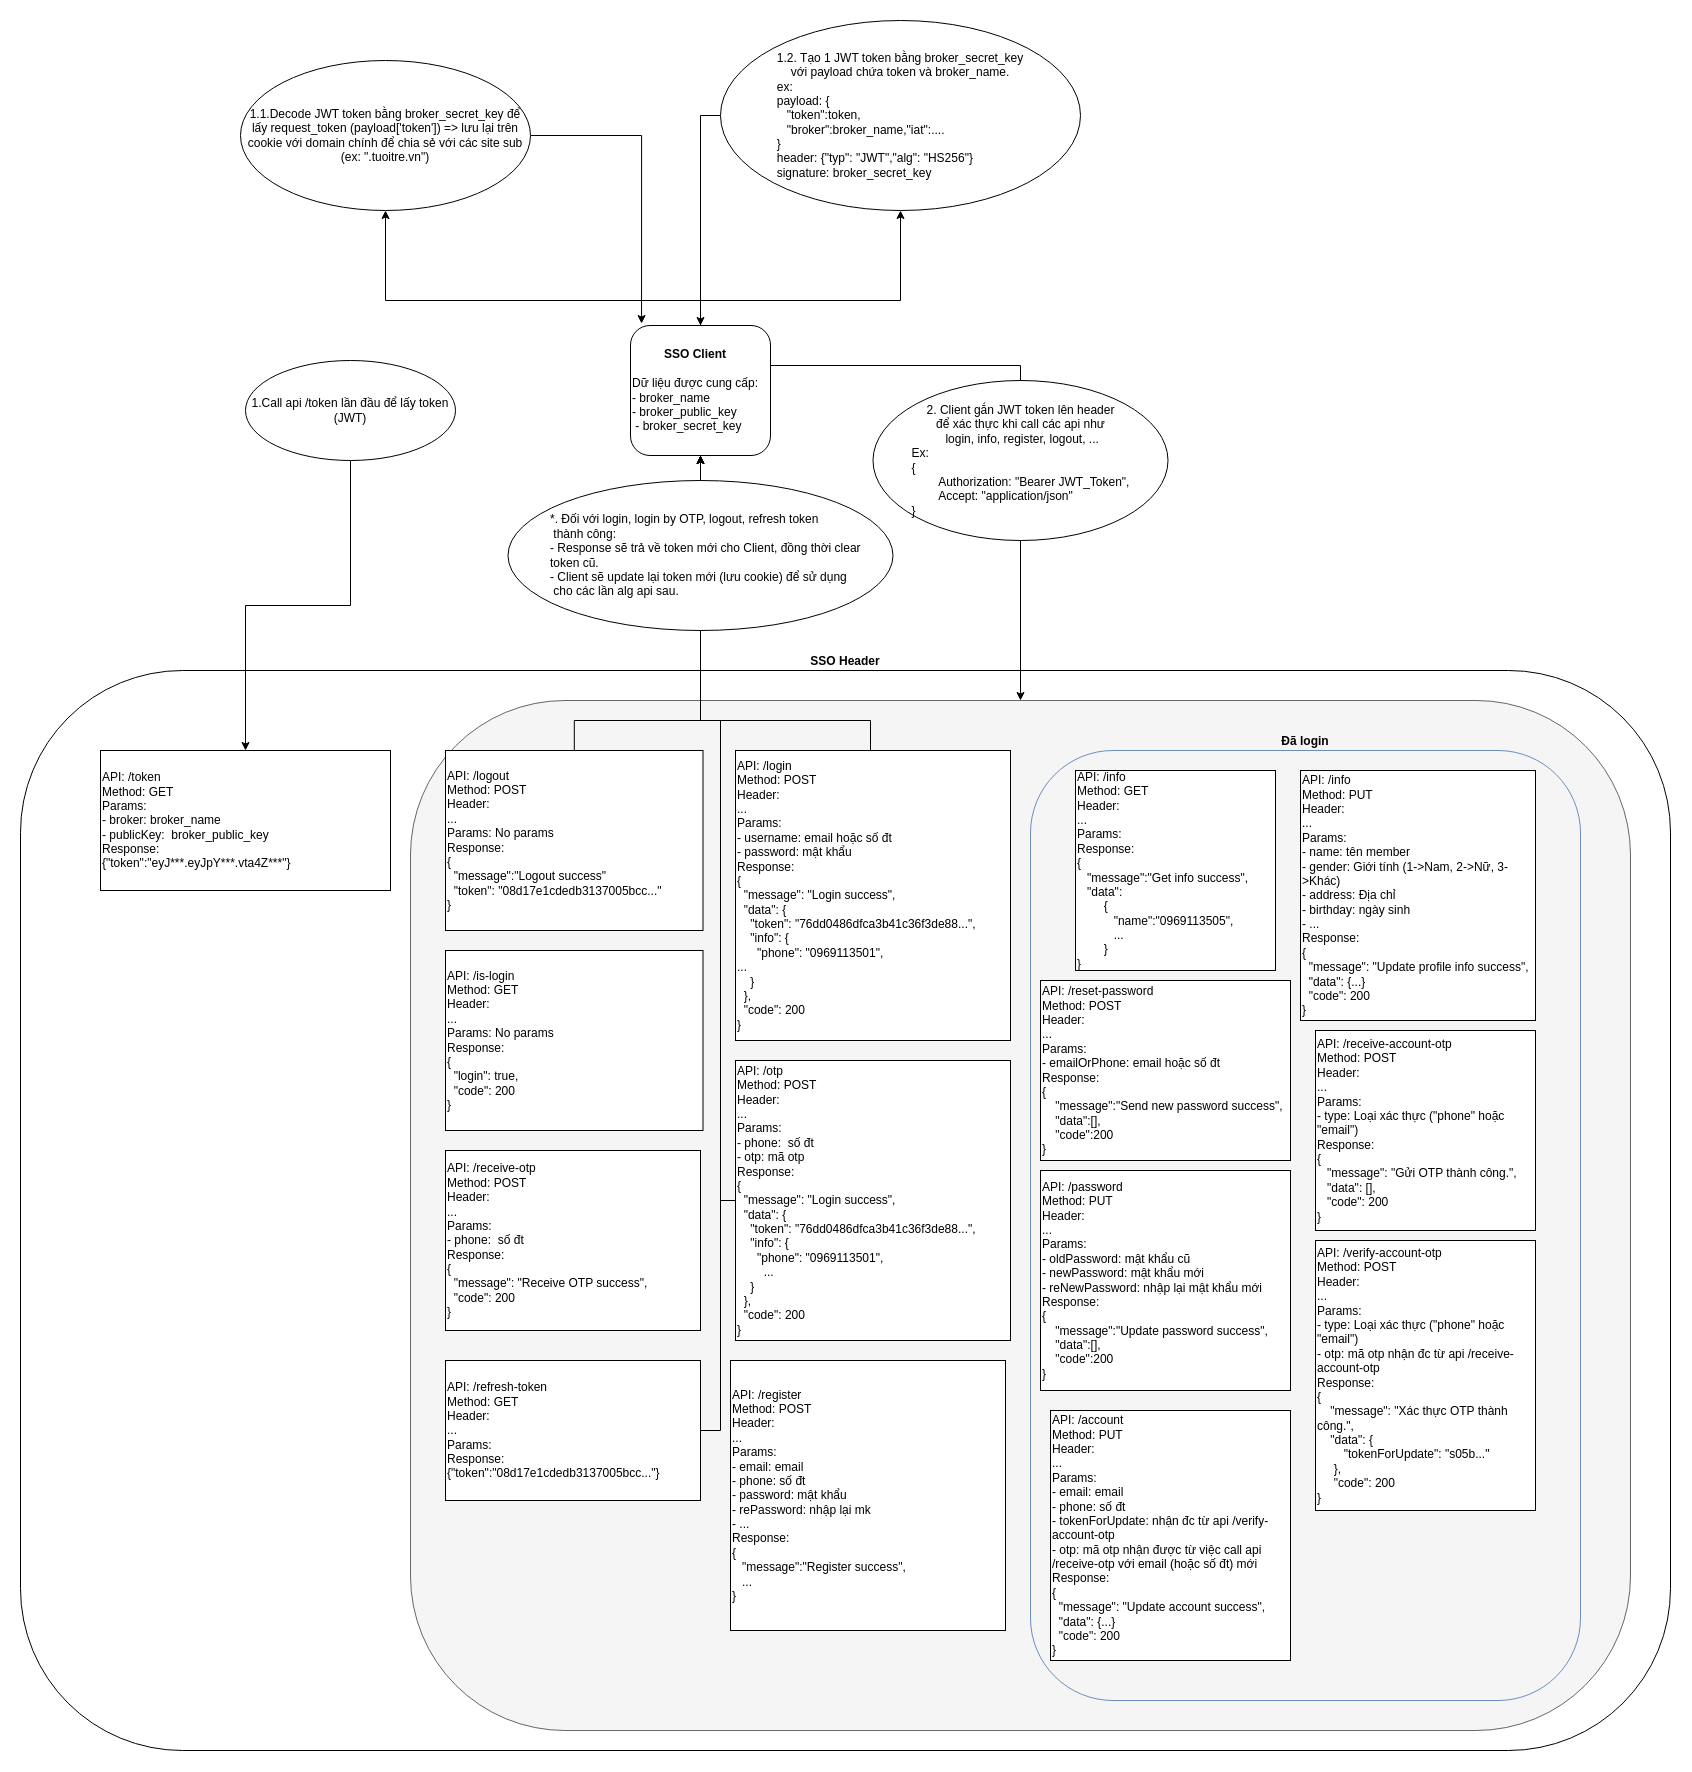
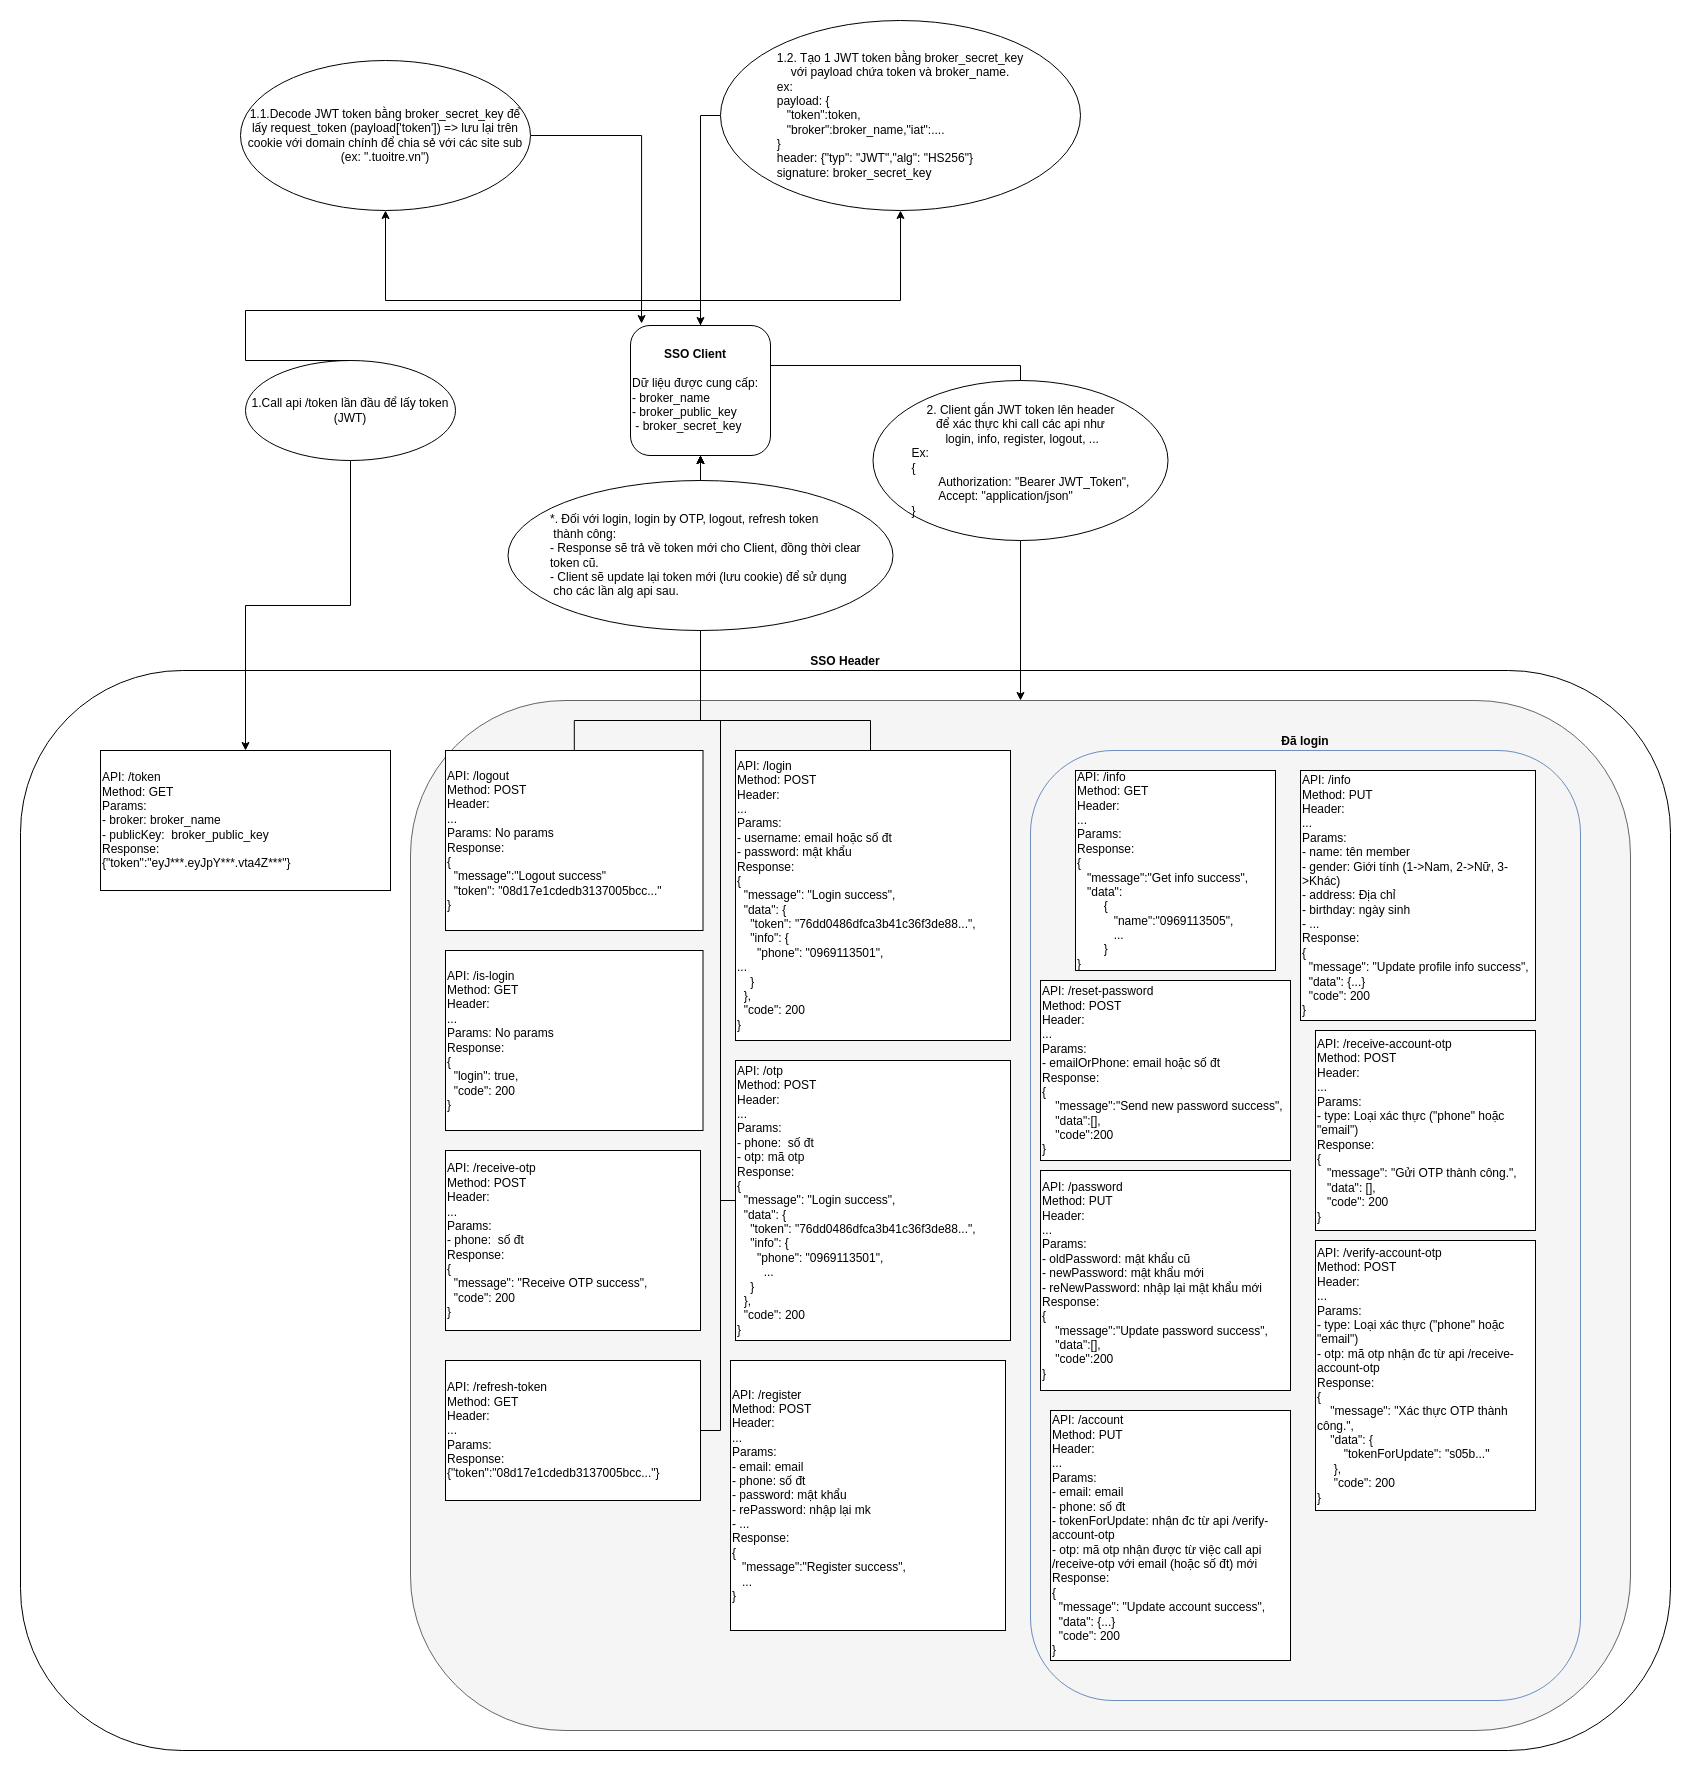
edge "SSO Client Dữ liệu được cung cấp: - broker_name - broker_public_key - broker_secret_key" -- "1.Call api /token lần đầu để lấy token (JWT)": added
